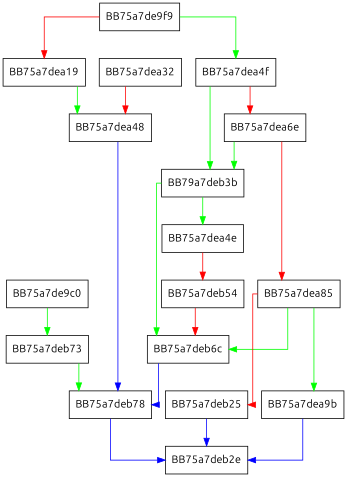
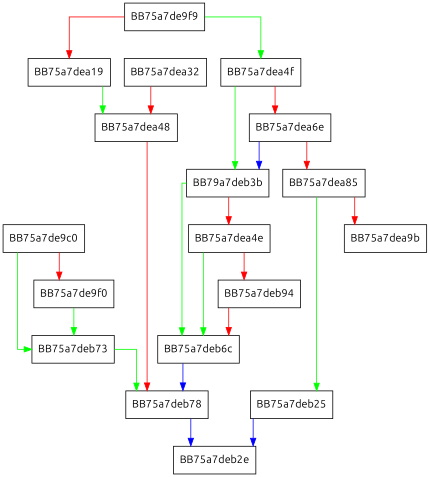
edge "BB75a7dea6e" -> "BB79a7deb3b": color green -> blue
edge "BB79a7deb3b" -> "BB75a7dea4e": color green -> red
edge "BB75a7dea48" -> "BB75a7deb78": color blue -> red
node "BB75a7de9f0": added
node "BB75a7deb54": label "BB75a7deb54" -> "BB75a7deb94"
edge "BB75a7dea85" -> "BB75a7deb25": color red -> green
edge "BB75a7dea85" -> "BB75a7dea9b": color green -> red
edge "BB75a7dea85" -> "BB75a7deb6c": now "BB75a7dea4e" -> "BB75a7deb6c"
edge "BB75a7dea9b" -> "BB75a7deb2e": removed
